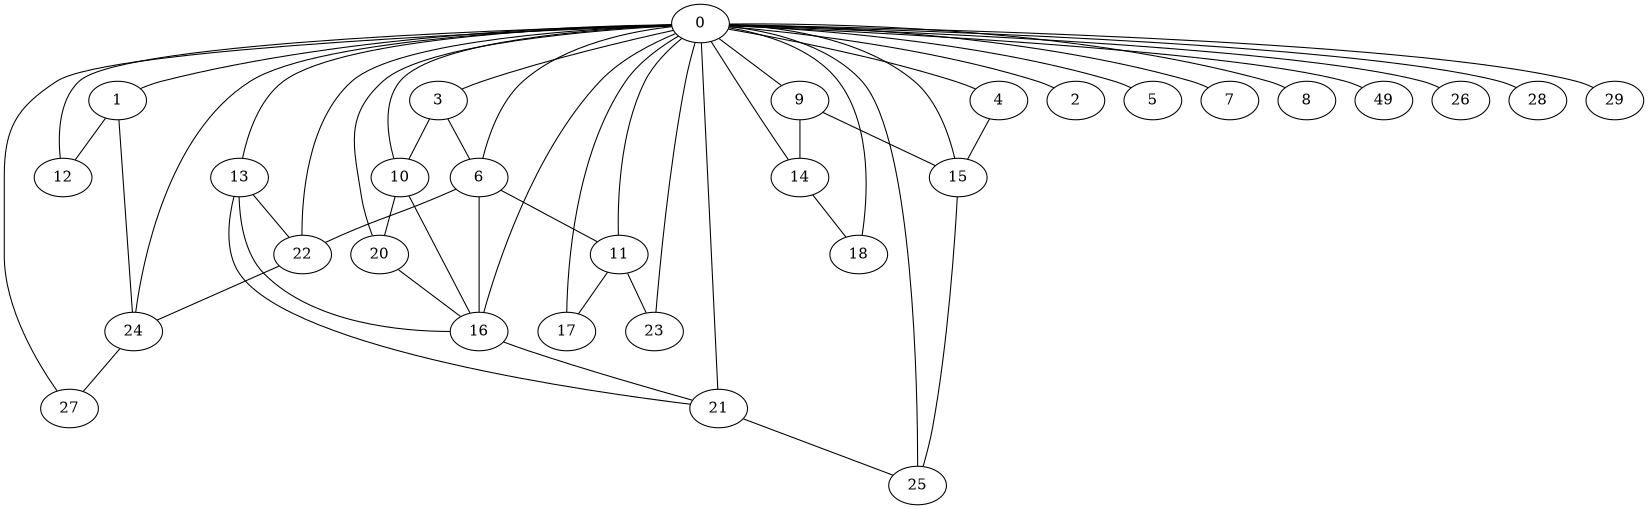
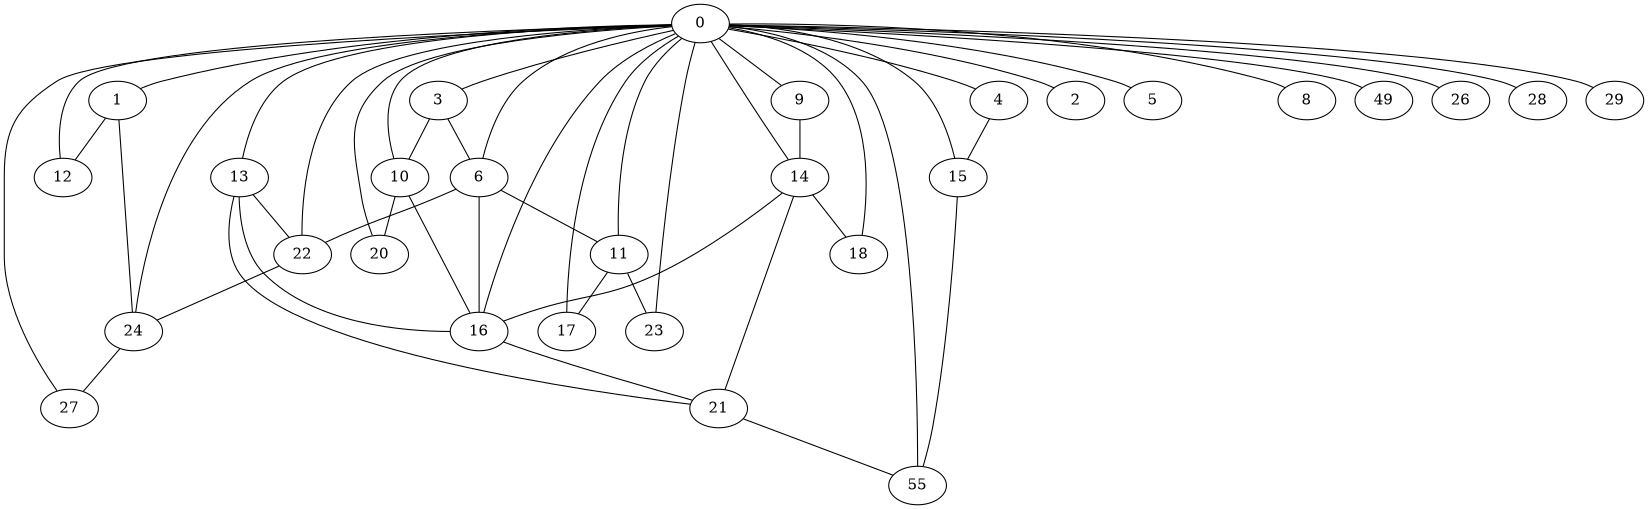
node "7": removed
edge "9" -- "15": removed
edge "0" -- "21": now "14" -- "21"
edge "20" -- "16": now "14" -- "16"
node "25": label "25" -> "55"
